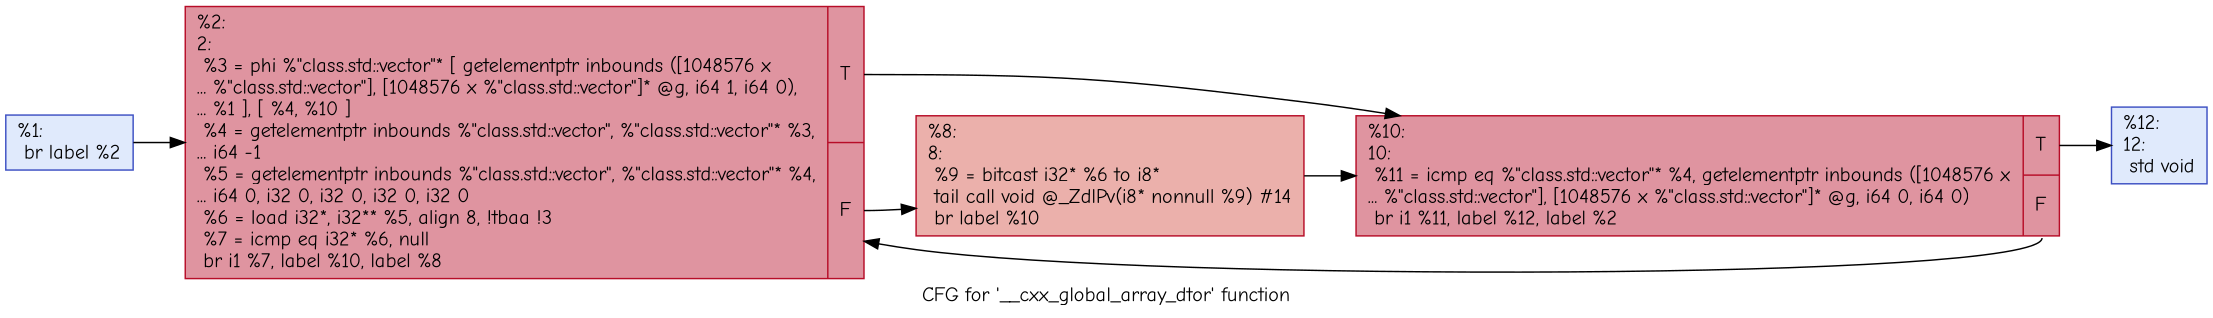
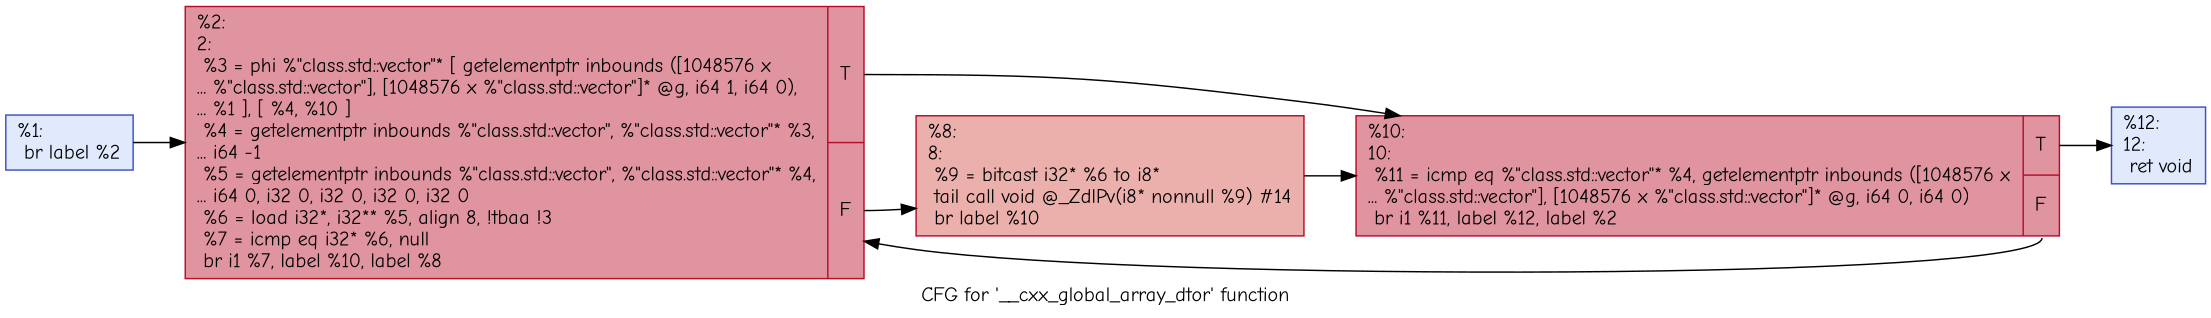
node "%12:": text "std void" -> "ret void"
